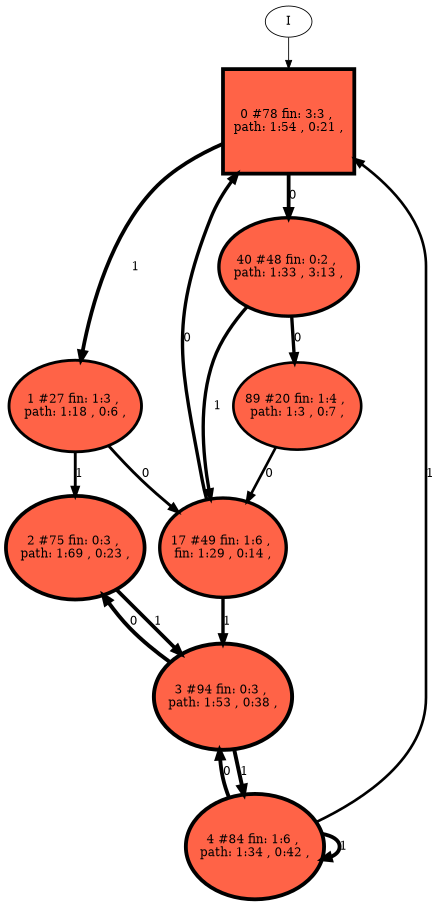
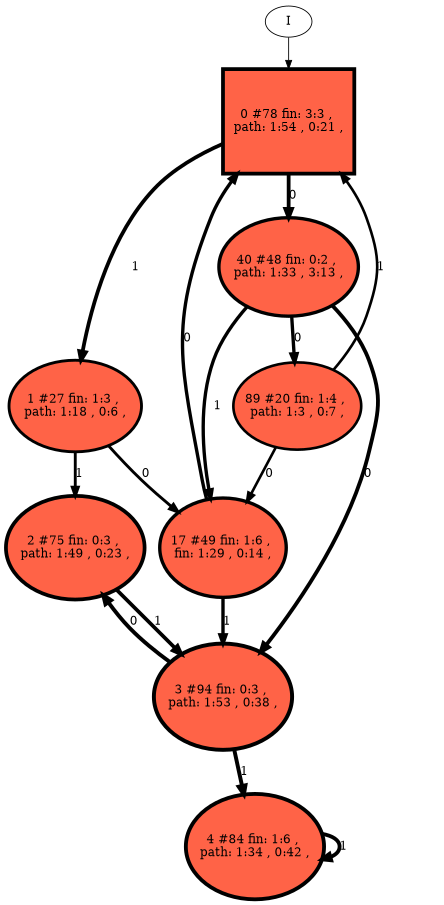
edge "4 #84 fin: 1:6 , path: 1:34 , 0:42 ," -> "0 #78 fin: 3:3 , path: 1:54 , 0:21 ,": now "89 #20 fin: 1:4 , path: 1:3 , 0:7 ," -> "0 #78 fin: 3:3 , path: 1:54 , 0:21 ,"
node "2 #75 fin: 0:3 , path: 1:69 , 0:23 ,": label "2 #75 fin: 0:3 , path: 1:69 , 0:23 ," -> "2 #75 fin: 0:3 , path: 1:49 , 0:23 ,"
edge "4 #84 fin: 1:6 , path: 1:34 , 0:42 ," -> "3 #94 fin: 0:3 , path: 1:53 , 0:38 ,": now "40 #48 fin: 0:2 , path: 1:33 , 3:13 ," -> "3 #94 fin: 0:3 , path: 1:53 , 0:38 ,"
